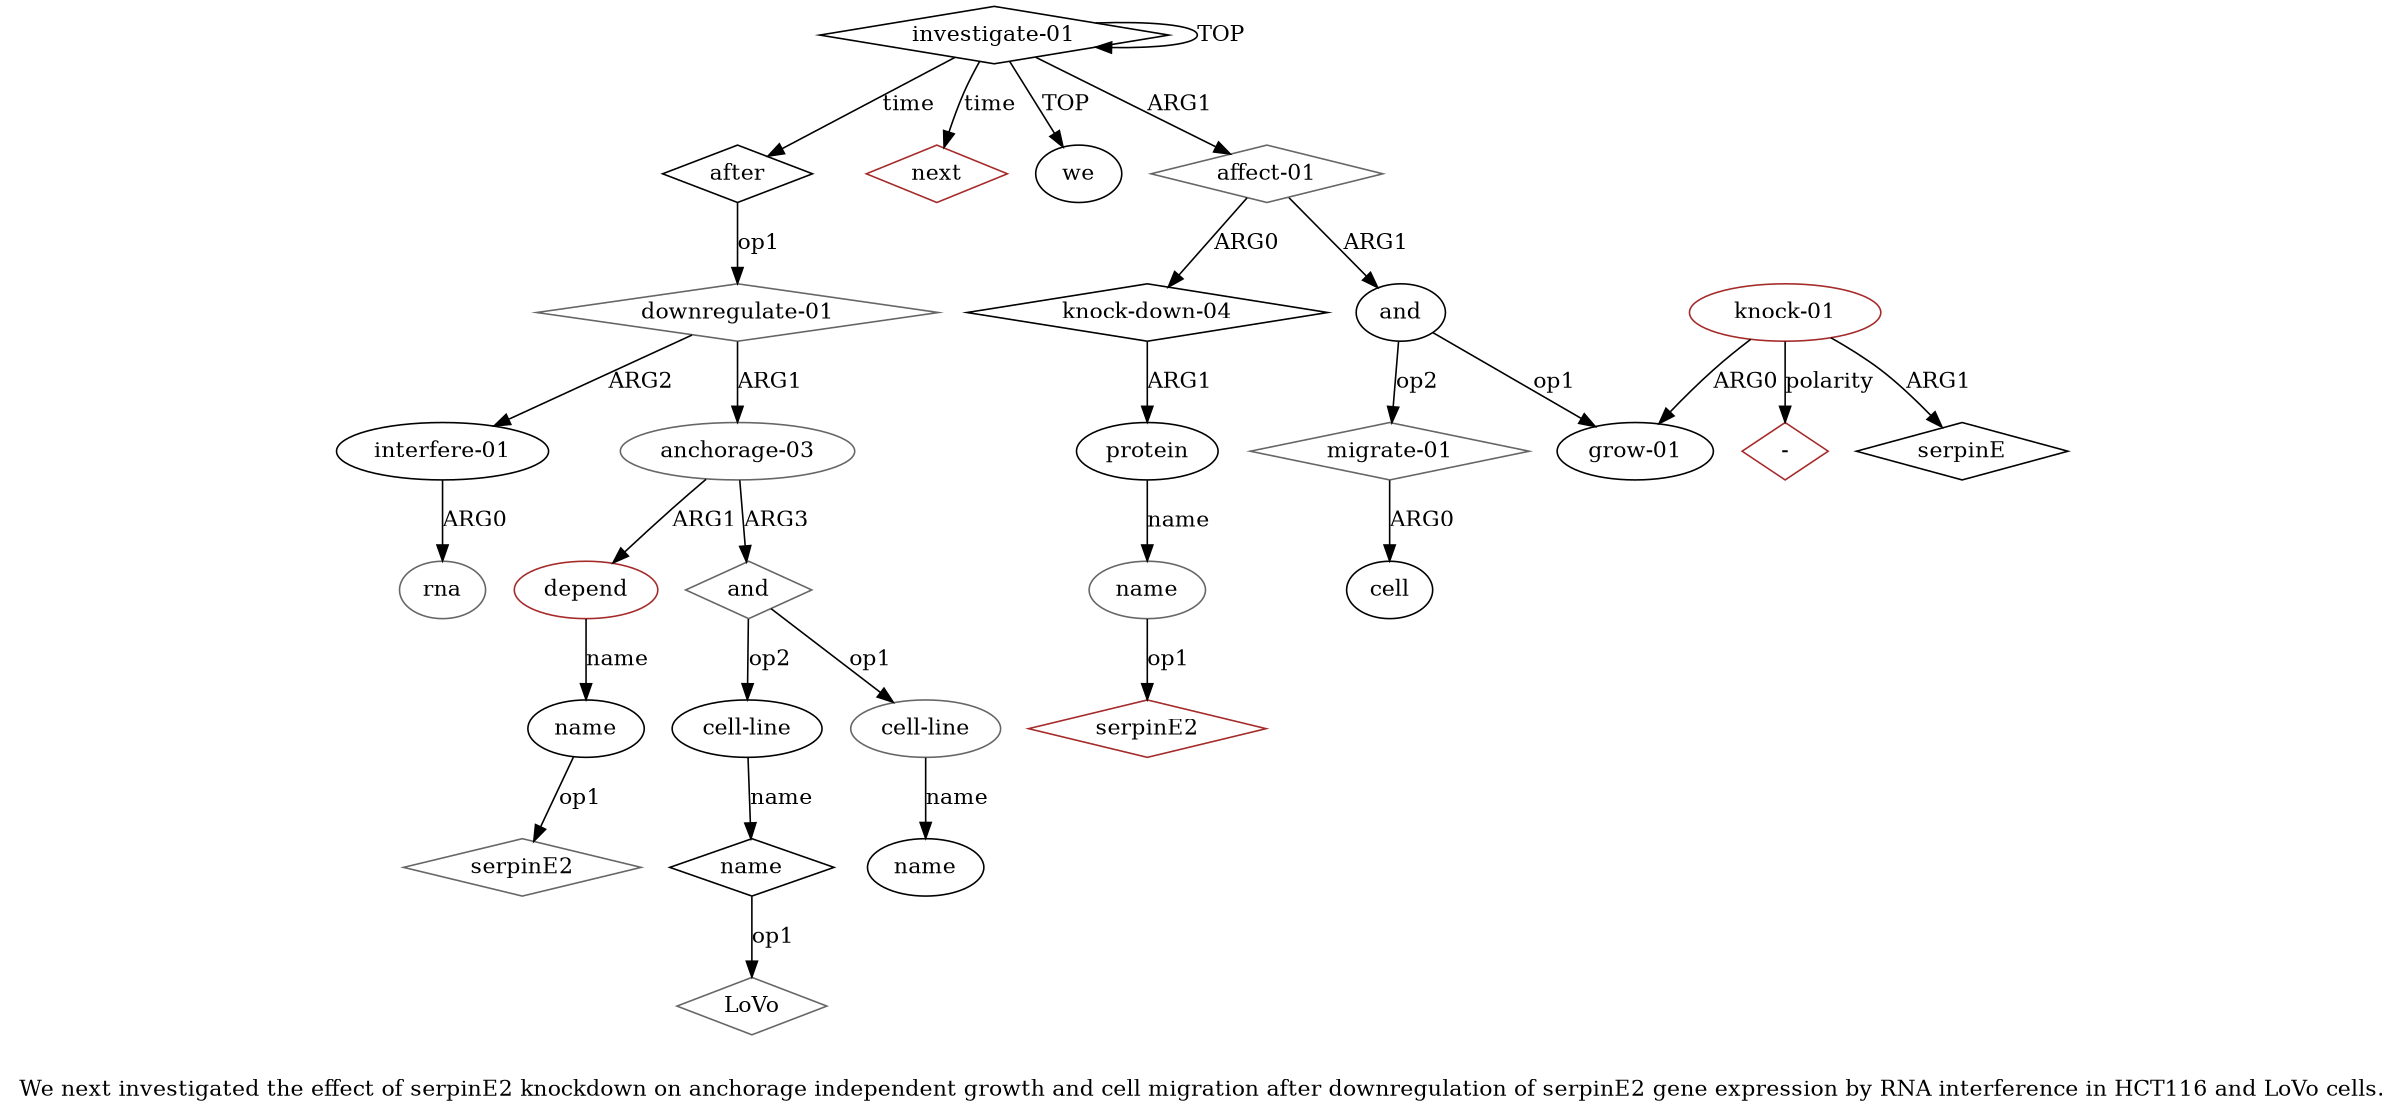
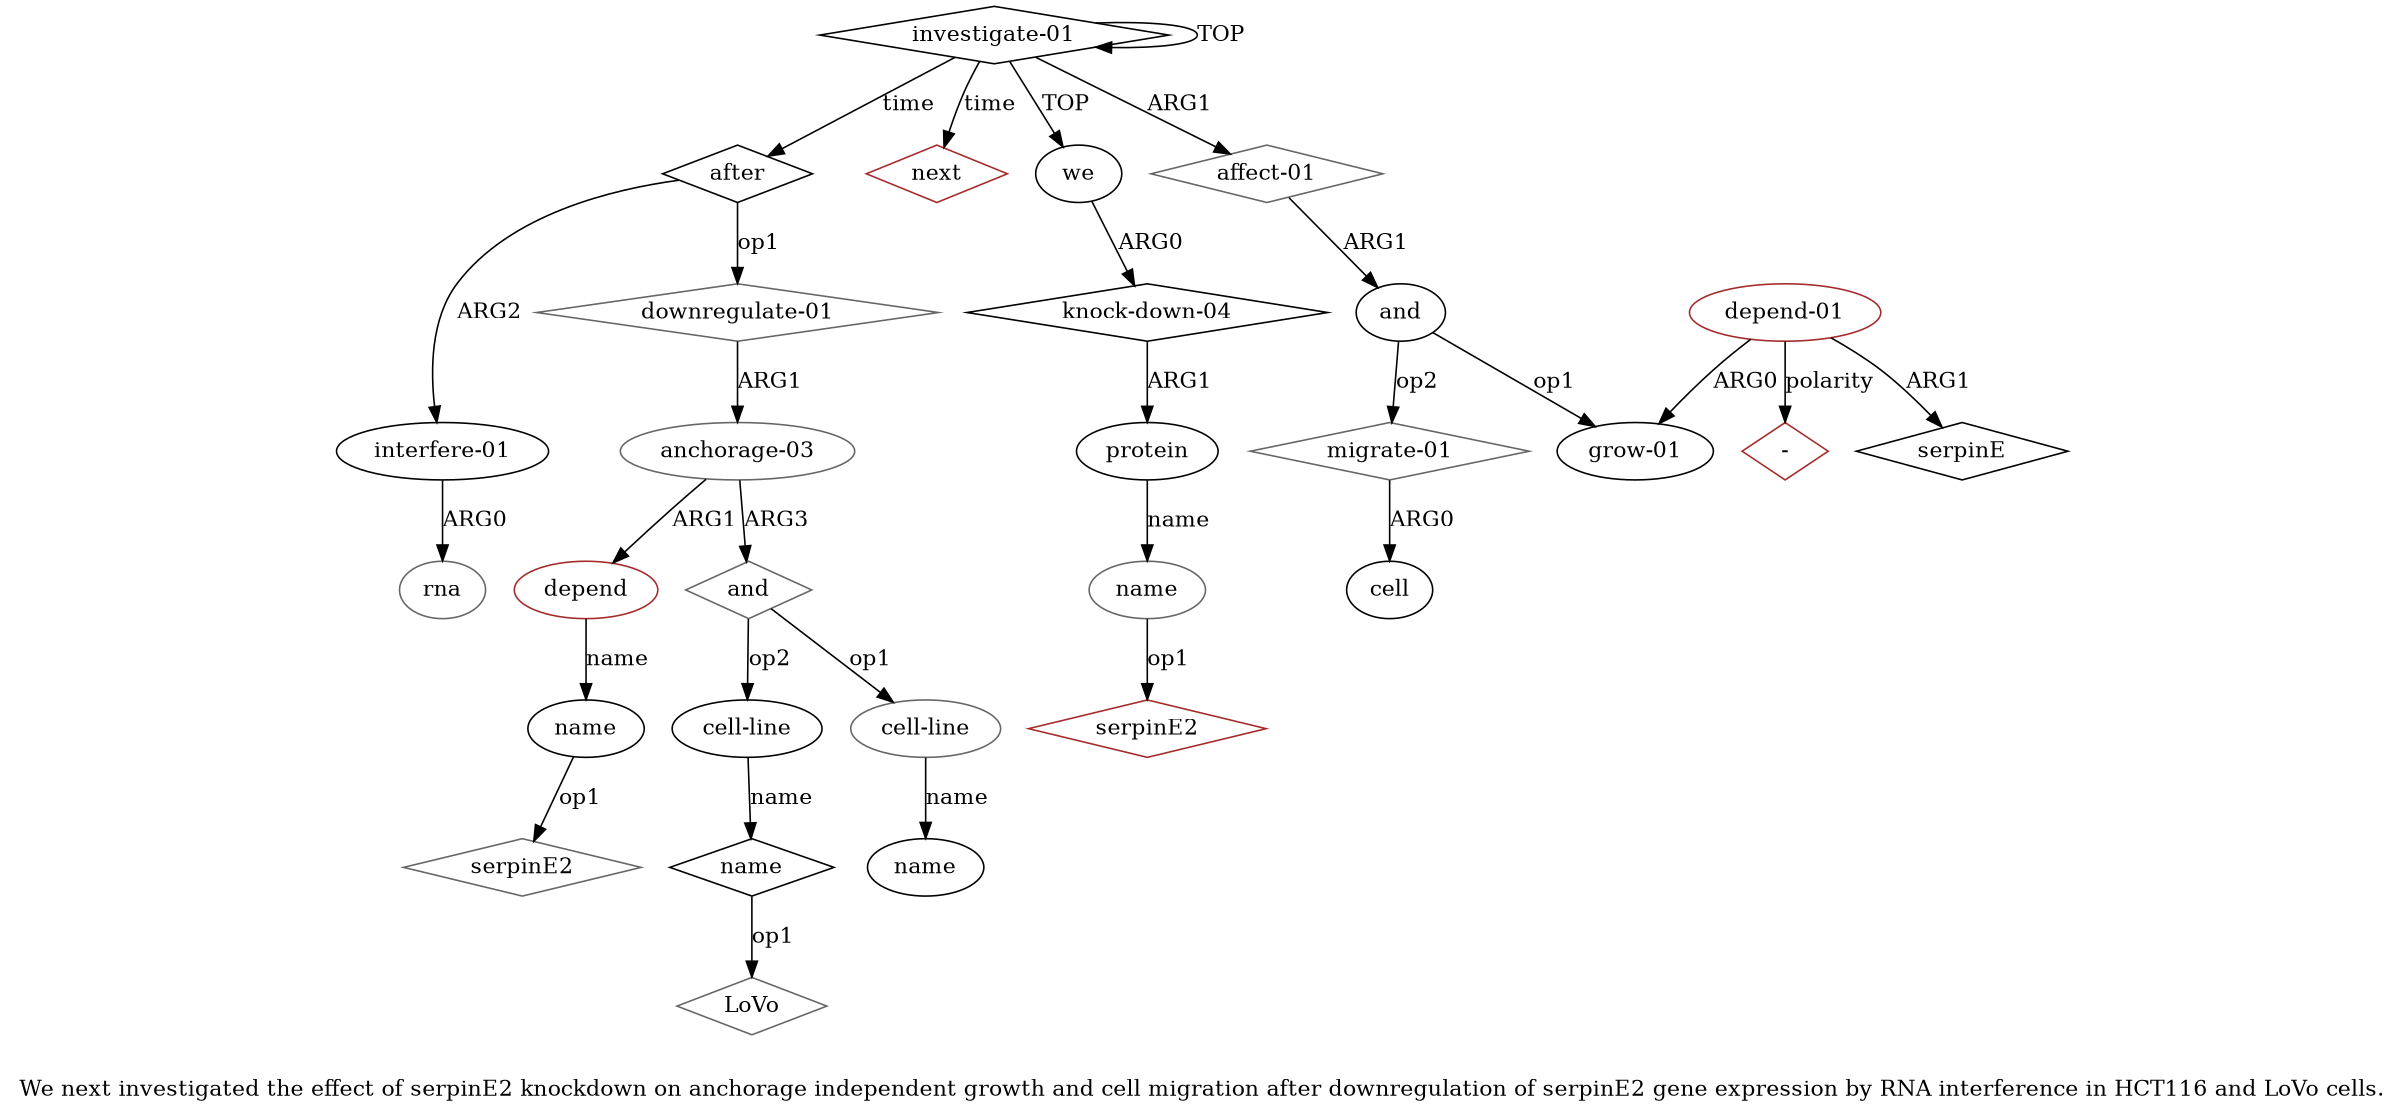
edge "affect-01" -> "knock-down-04": now "we" -> "knock-down-04"
node "knock-01": label "knock-01" -> "depend-01"
edge "downregulate-01" -> "interfere-01": now "after" -> "interfere-01"
